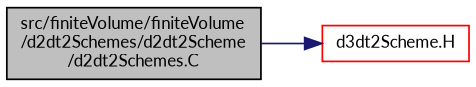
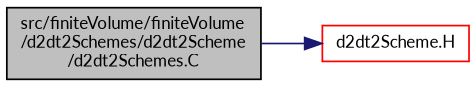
node "d3dt2Scheme.H": label "d3dt2Scheme.H" -> "d2dt2Scheme.H"
